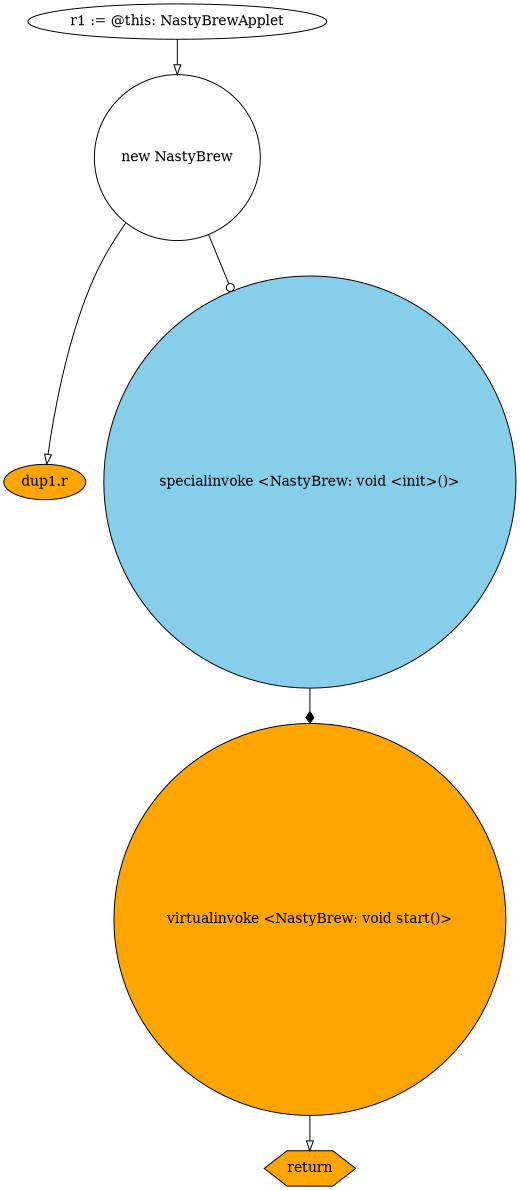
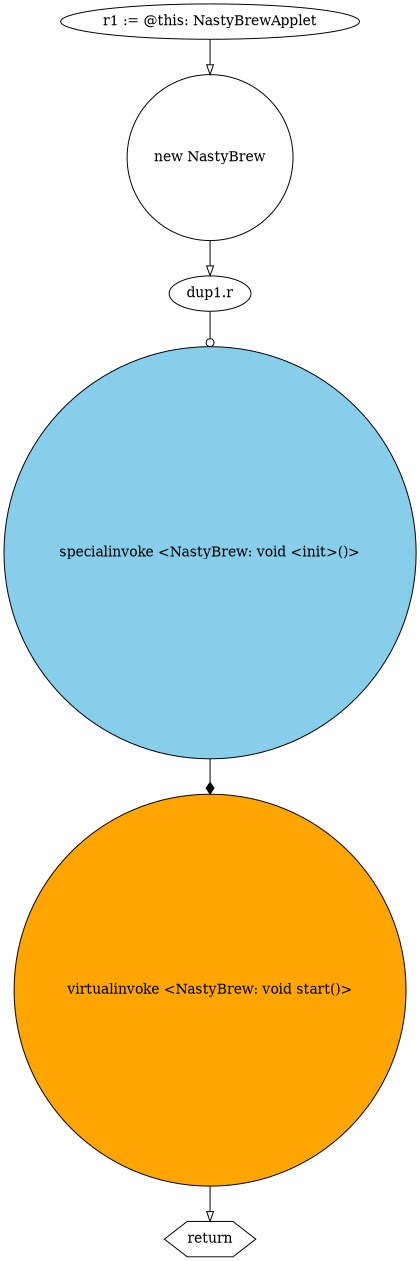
edge "new NastyBrew" -> "specialinvoke <NastyBrew: void <init>()>": now "dup1.r" -> "specialinvoke <NastyBrew: void <init>()>"
node "dup1.r": fillcolor orange -> white
node "return": fillcolor orange -> white
